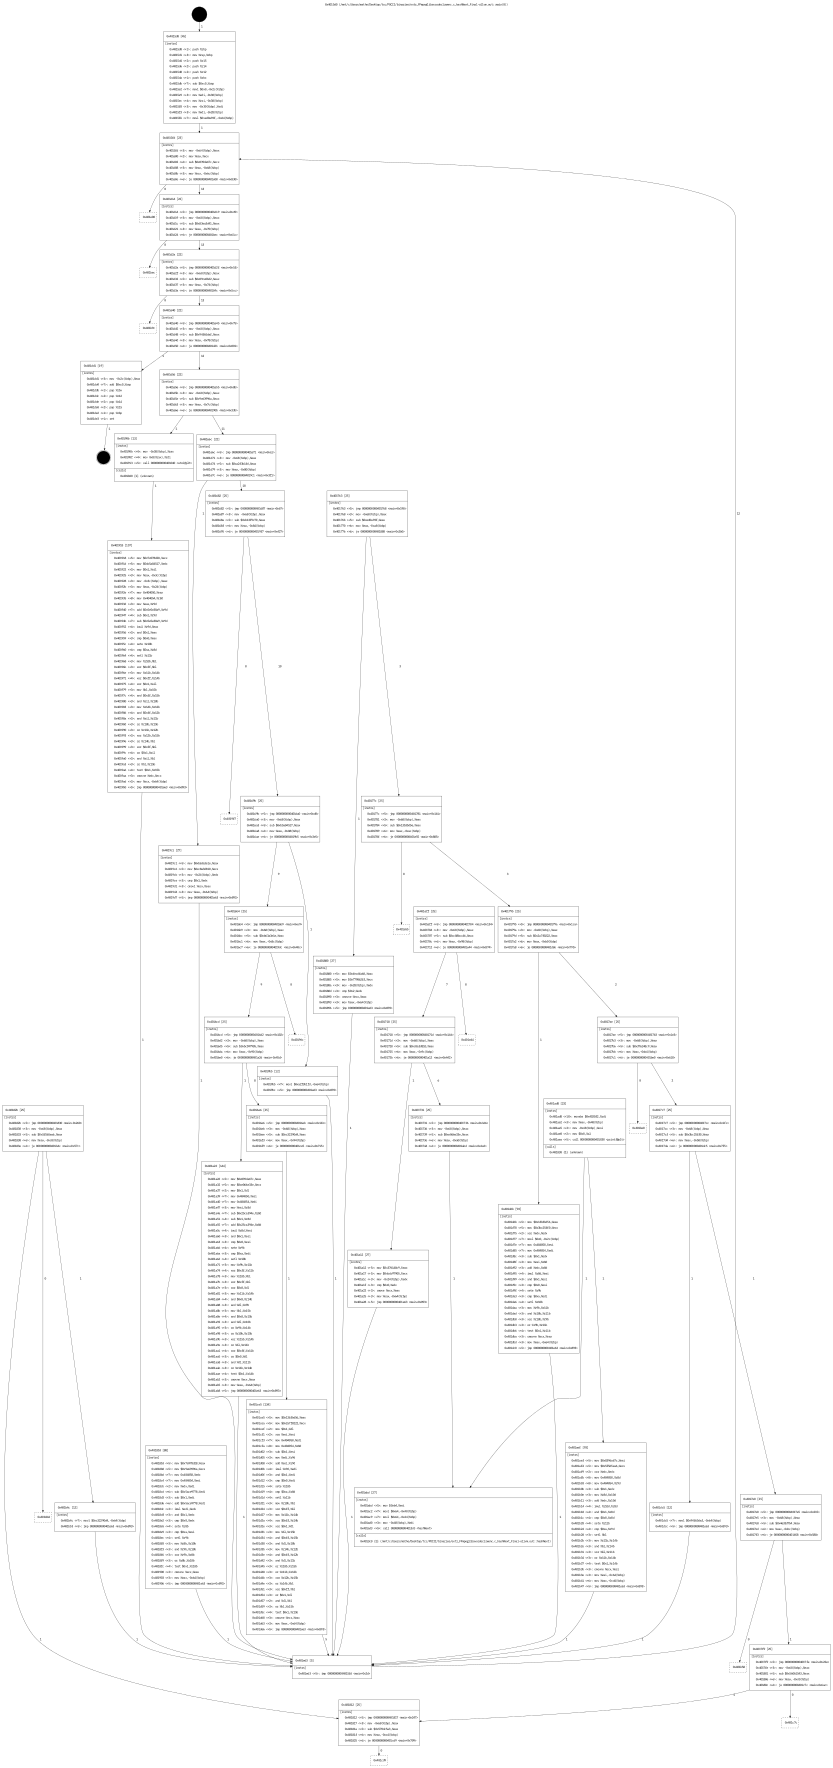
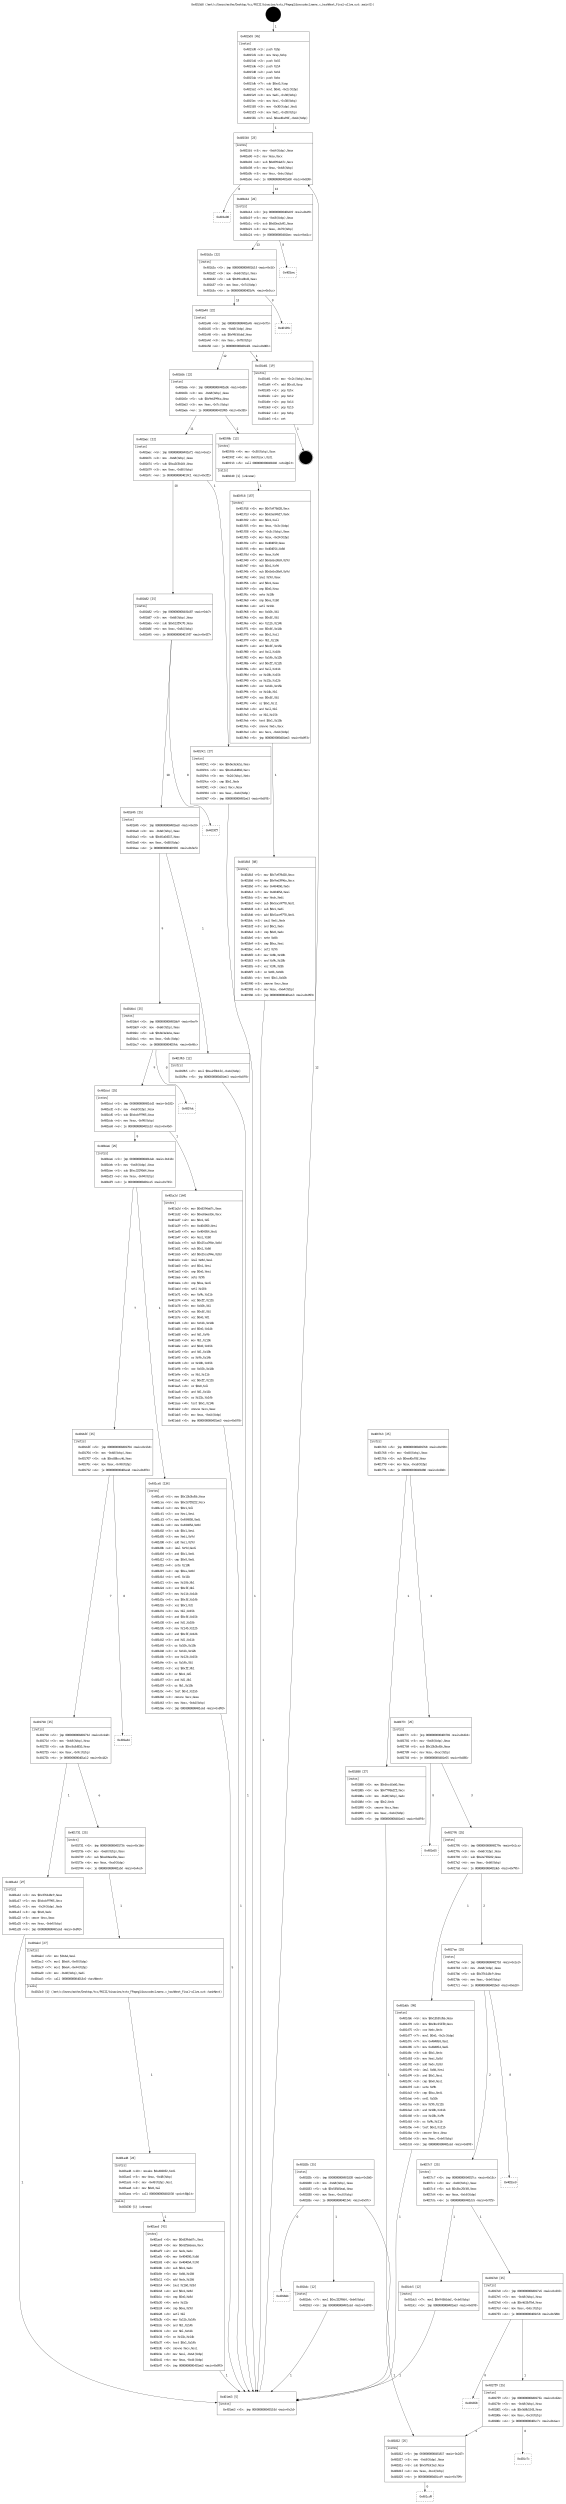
edge "0x401918 [157]" -> "0x401e63 [5]": now "0x401918 [157]" -> "0x4018b3 [88]"
edge "0x4016e6 [25]" -> "0x4016ff [25]": added, label "7"
edge "0x401ad8 [23]" -> "0x401abd [27]": reversed
